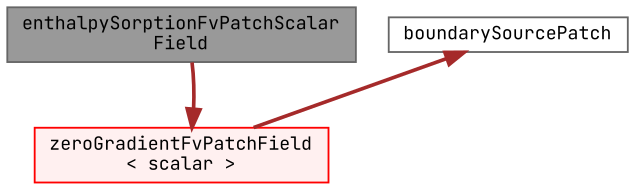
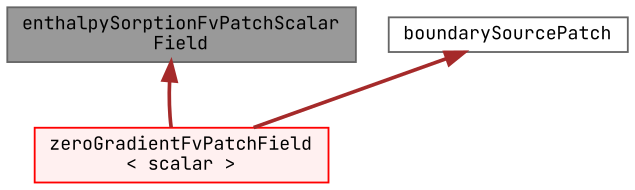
edge "enthalpySorptionFvPatchScalar Field" -> "zeroGradientFvPatchField < scalar >": reversed
